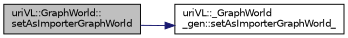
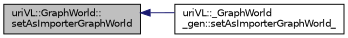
edge "uriVL::GraphWorld:: setAsImporterGraphWorld" -> "uriVL::_GraphWorld _gen::setAsImporterGraphWorld_": reversed
